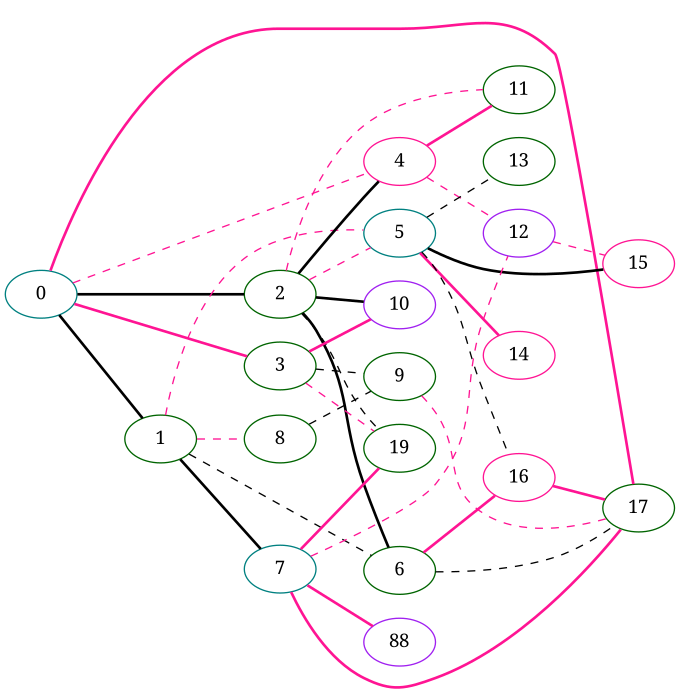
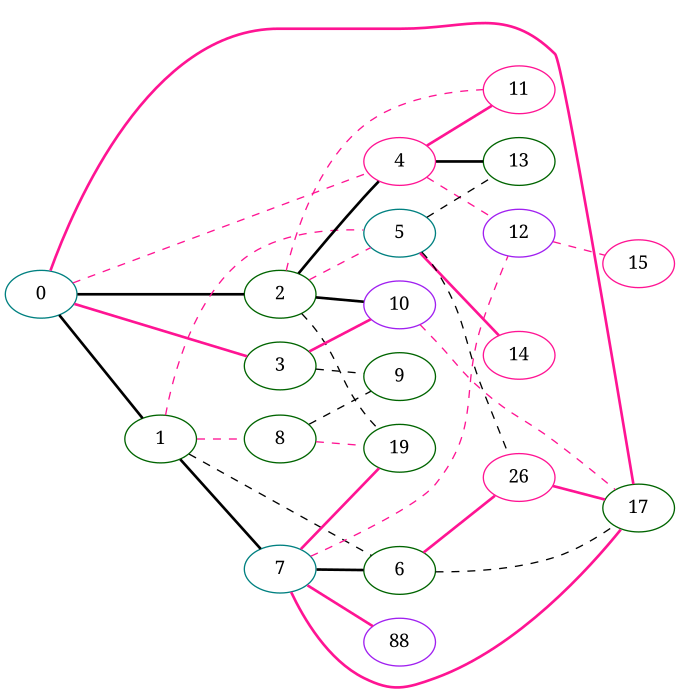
node "11": color darkgreen -> deeppink
edge "4" -- "13": added
edge "5" -- "15": removed
edge "3" -- "19": now "8" -- "19"
edge "2" -- "6": now "7" -- "6"
node "16": label "16" -> "26"
edge "9" -- "17": now "10" -- "17"
